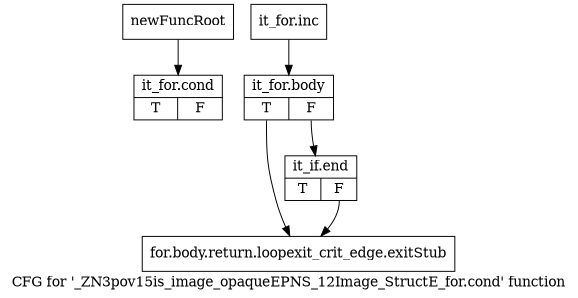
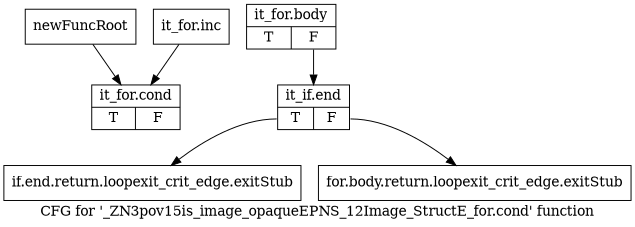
edge "it_for.inc" -> "it_for.body": now "it_for.inc" -> "it_for.cond"
edge "it_for.body" -> "for.body.return.loopexit_crit_edge.exitStub": removed
node "if.end.return.loopexit_crit_edge.exitStub": added
